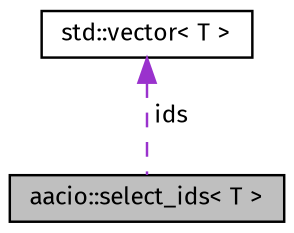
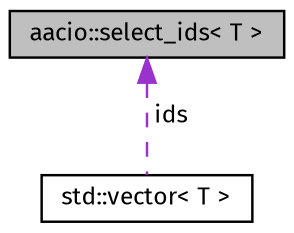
edge "aacio::select_ids< T >" -> "std::vector< T >": reversed
